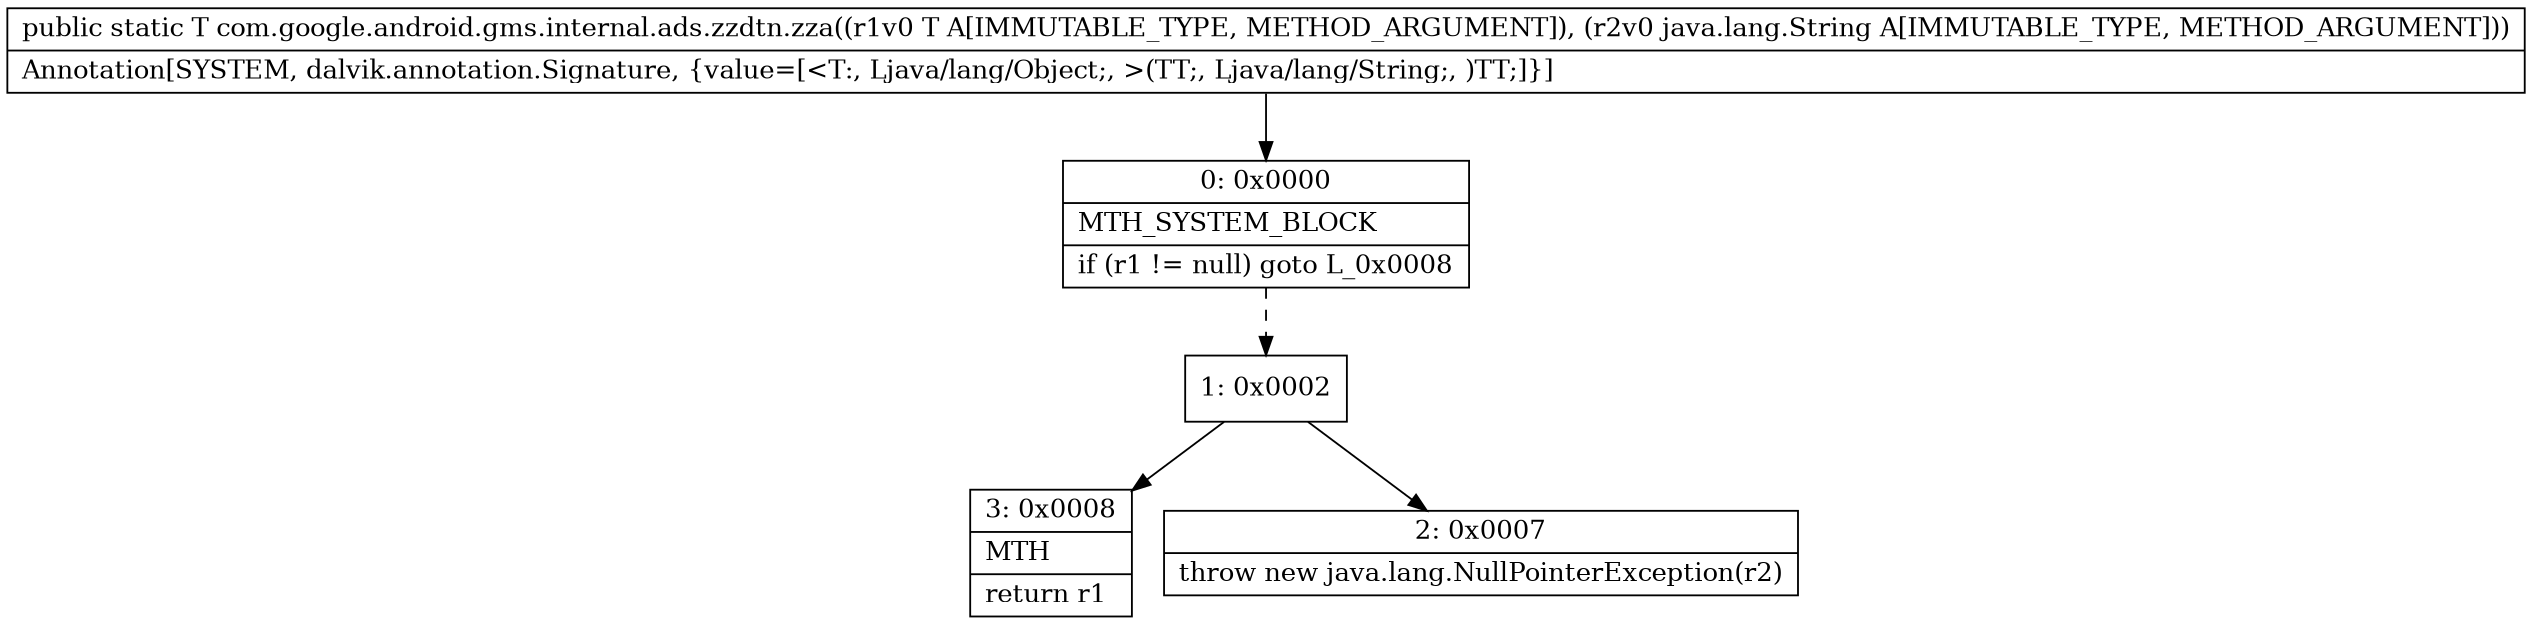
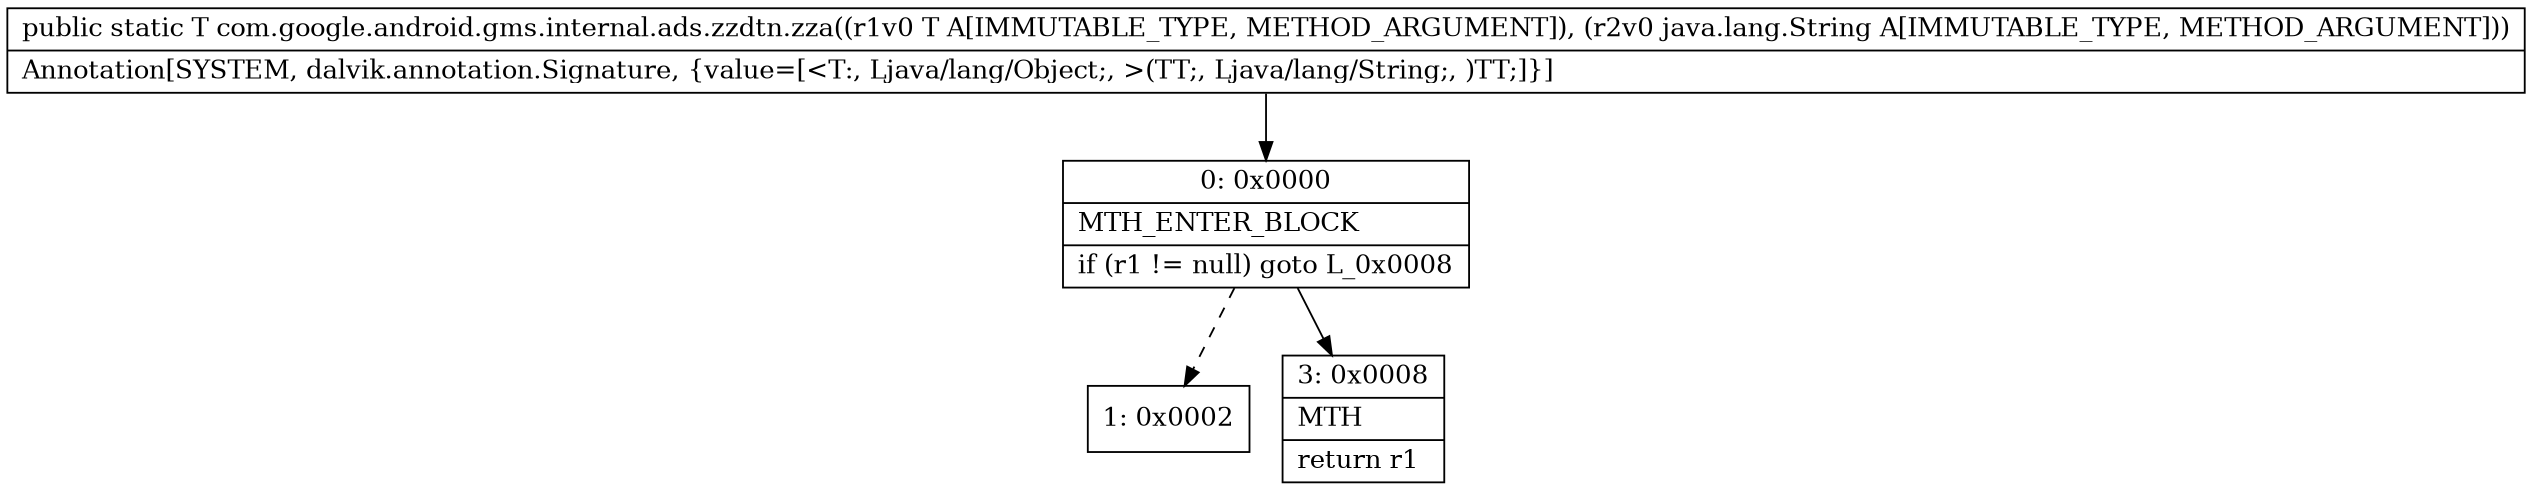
node "0: 0x0000": text "MTH_SYSTEM_BLOCK" -> "MTH_ENTER_BLOCK"
edge "1: 0x0002" -> "3: 0x0008": now "0: 0x0000" -> "3: 0x0008"
node "2: 0x0007": removed
